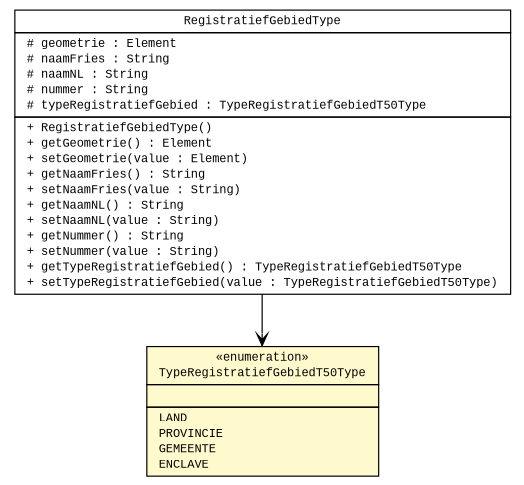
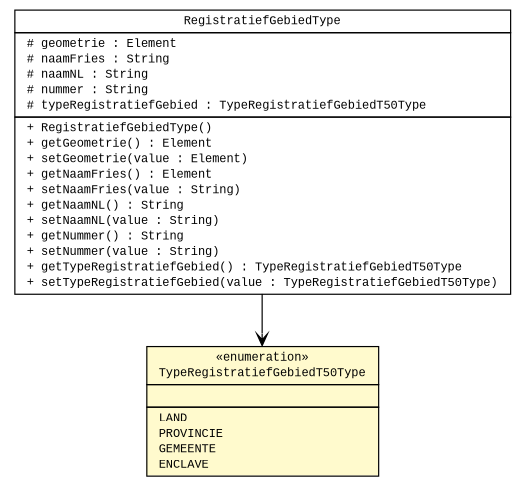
node "RegistratiefGebiedType": text "+ getNaamFries() : String" -> "+ getNaamFries() : Element"
